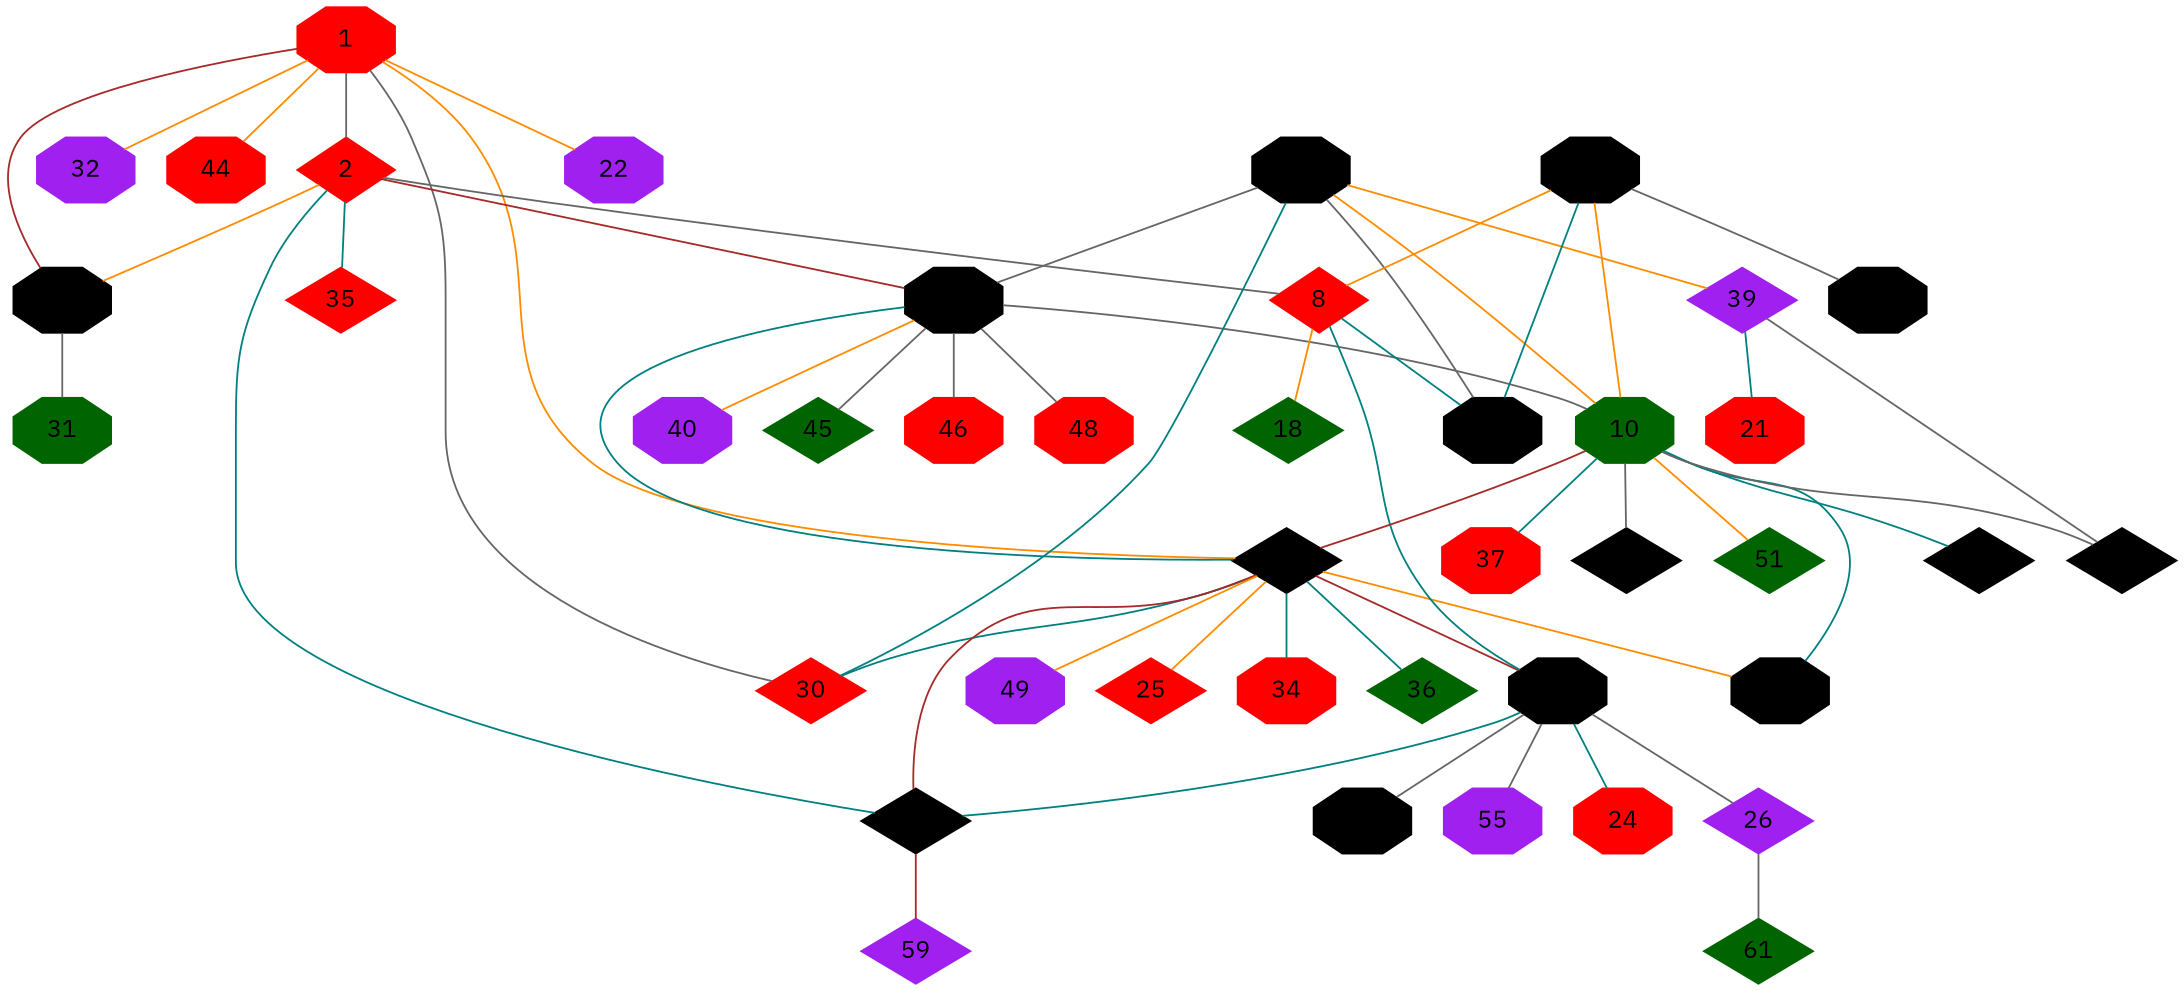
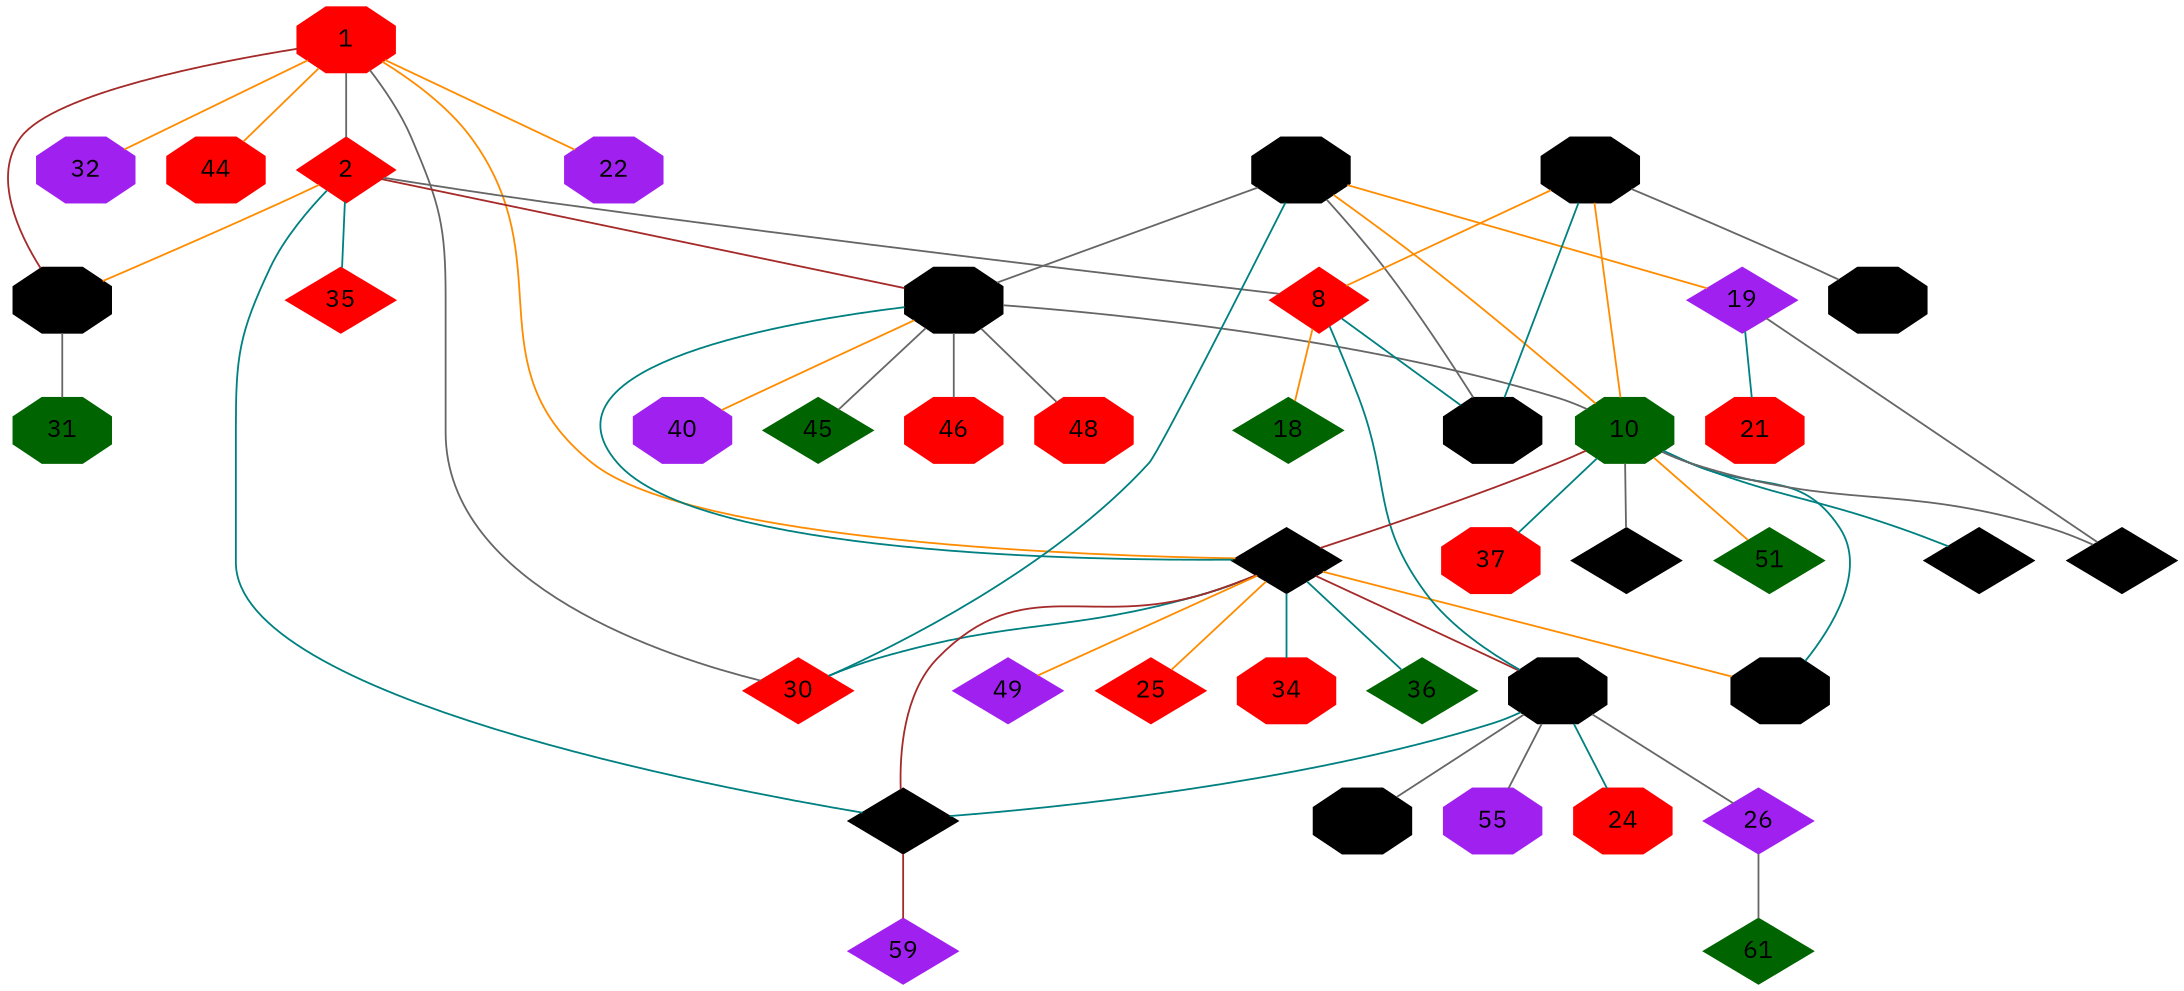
node "39": label "39" -> "19"
node "49": shape octagon -> diamond
